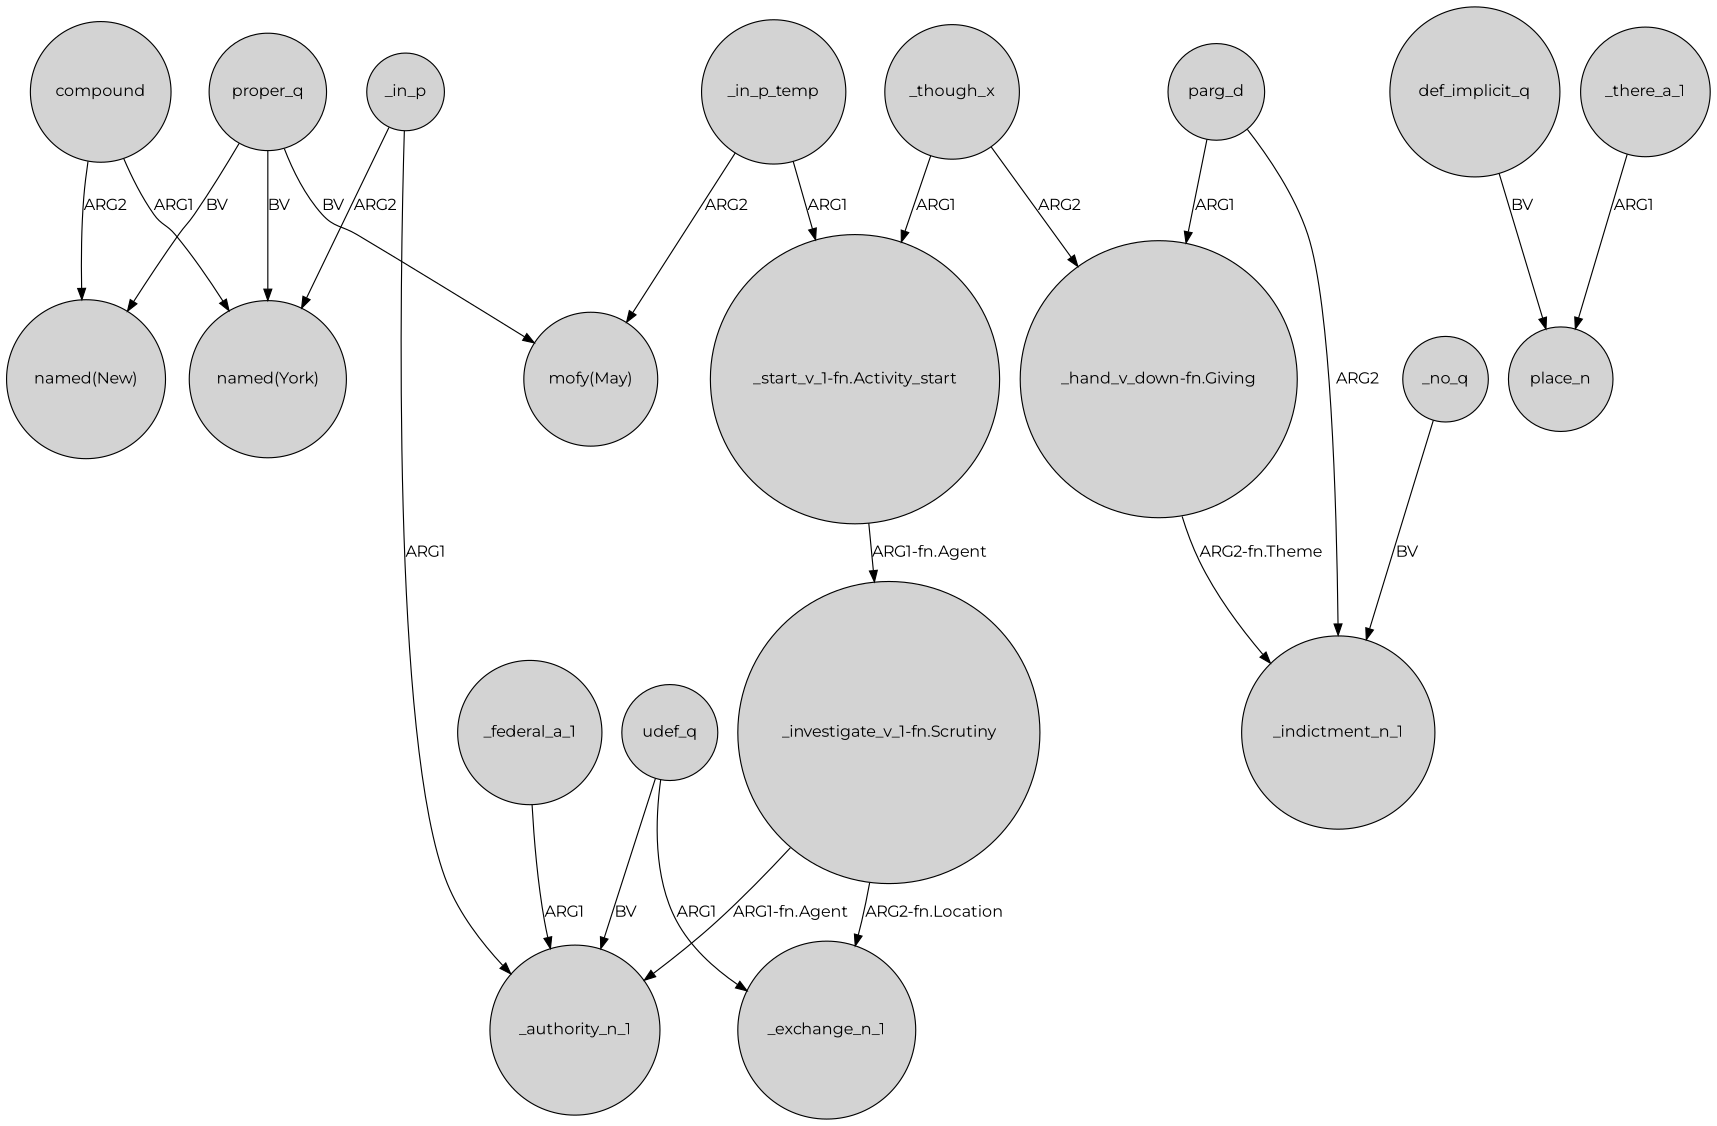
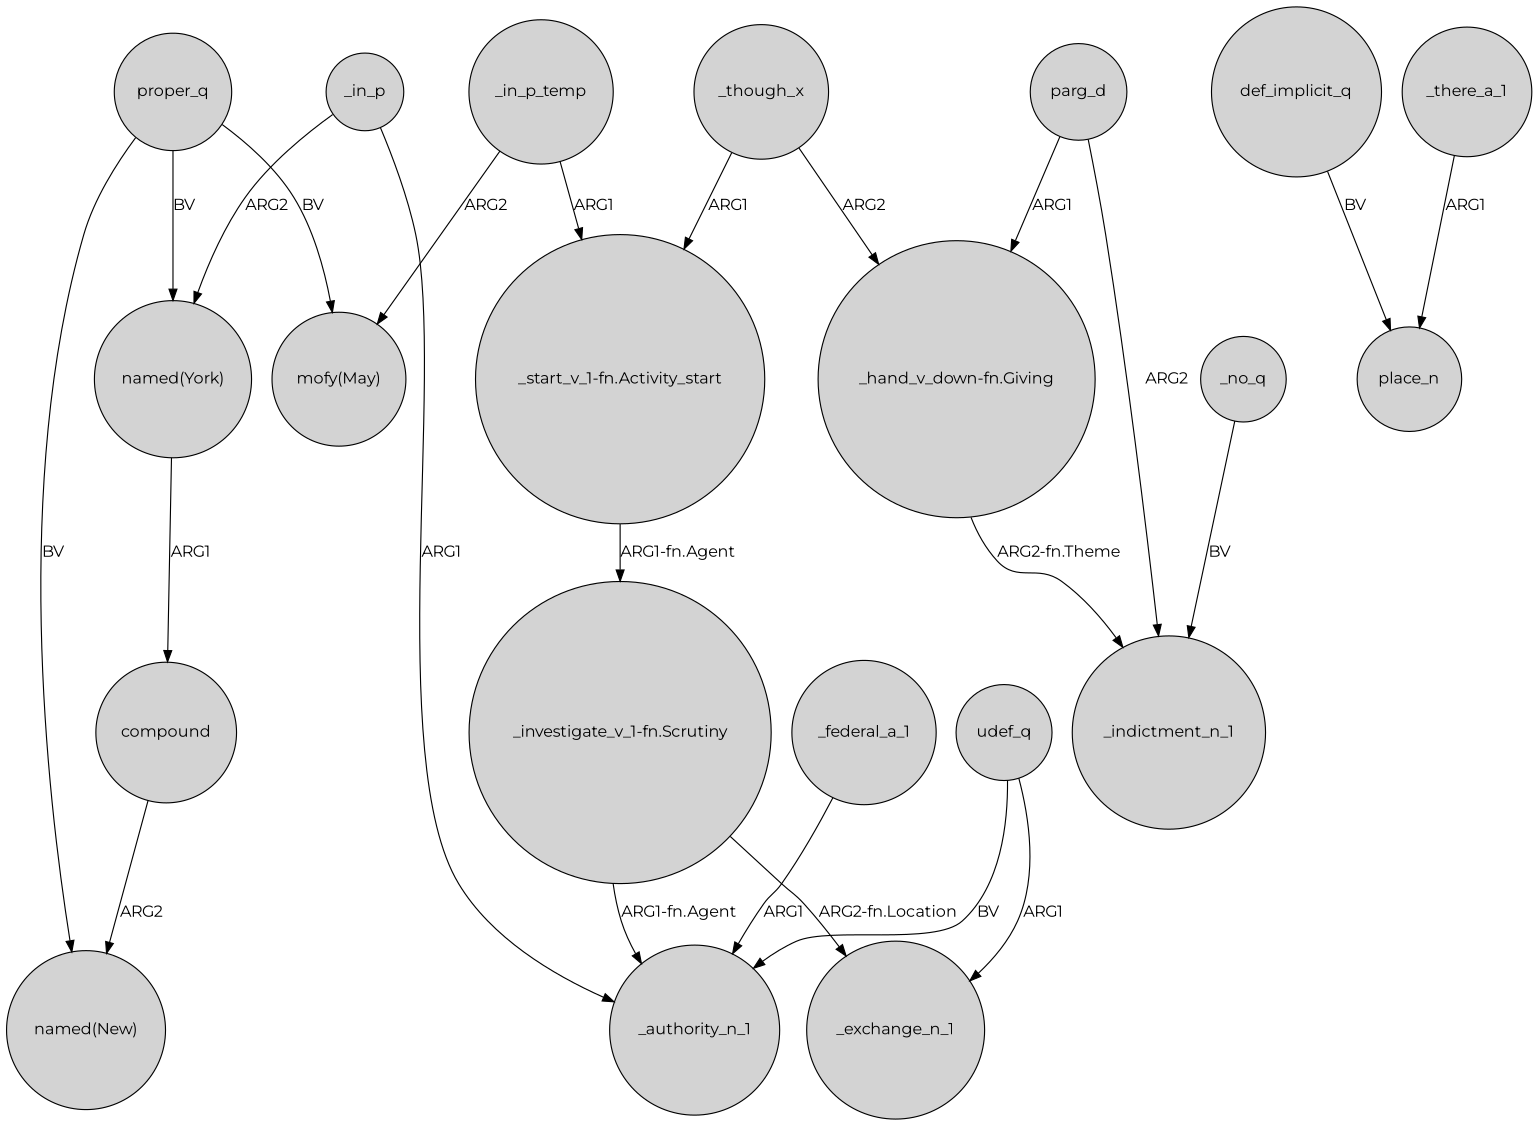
edge "compound" -> "named(York)": reversed
